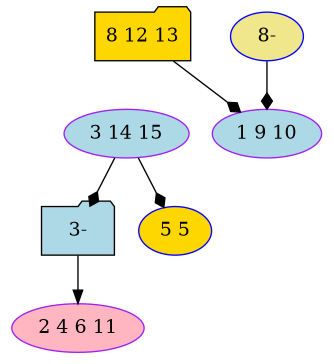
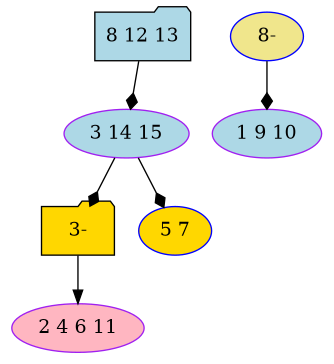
node "8 12 13": fillcolor gold -> lightblue
edge "8 12 13" -> "1 9 10": now "8 12 13" -> "3 14 15"
node "3-": fillcolor lightblue -> gold
node "5 5": label "5 5" -> "5 7"
